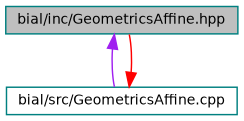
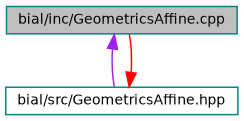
node "bial/inc/GeometricsAffine.hpp": label "bial/inc/GeometricsAffine.hpp" -> "bial/inc/GeometricsAffine.cpp"
node "bial/src/GeometricsAffine.cpp": label "bial/src/GeometricsAffine.cpp" -> "bial/src/GeometricsAffine.hpp"
